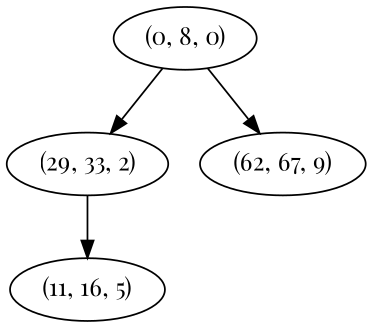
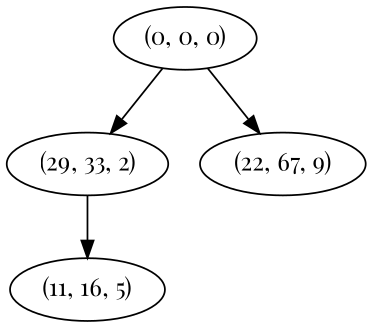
node "(0, 8, 0)": label "(0, 8, 0)" -> "(0, 0, 0)"
node "(62, 67, 9)": label "(62, 67, 9)" -> "(22, 67, 9)"
